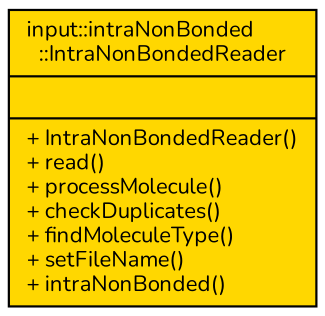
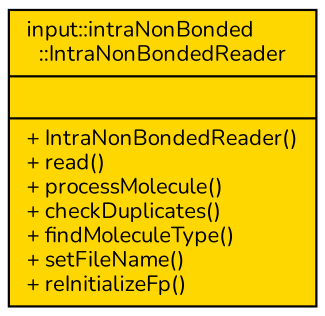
node "input::intraNonBonded": text "+ intraNonBonded()" -> "+ reInitializeFp()"
